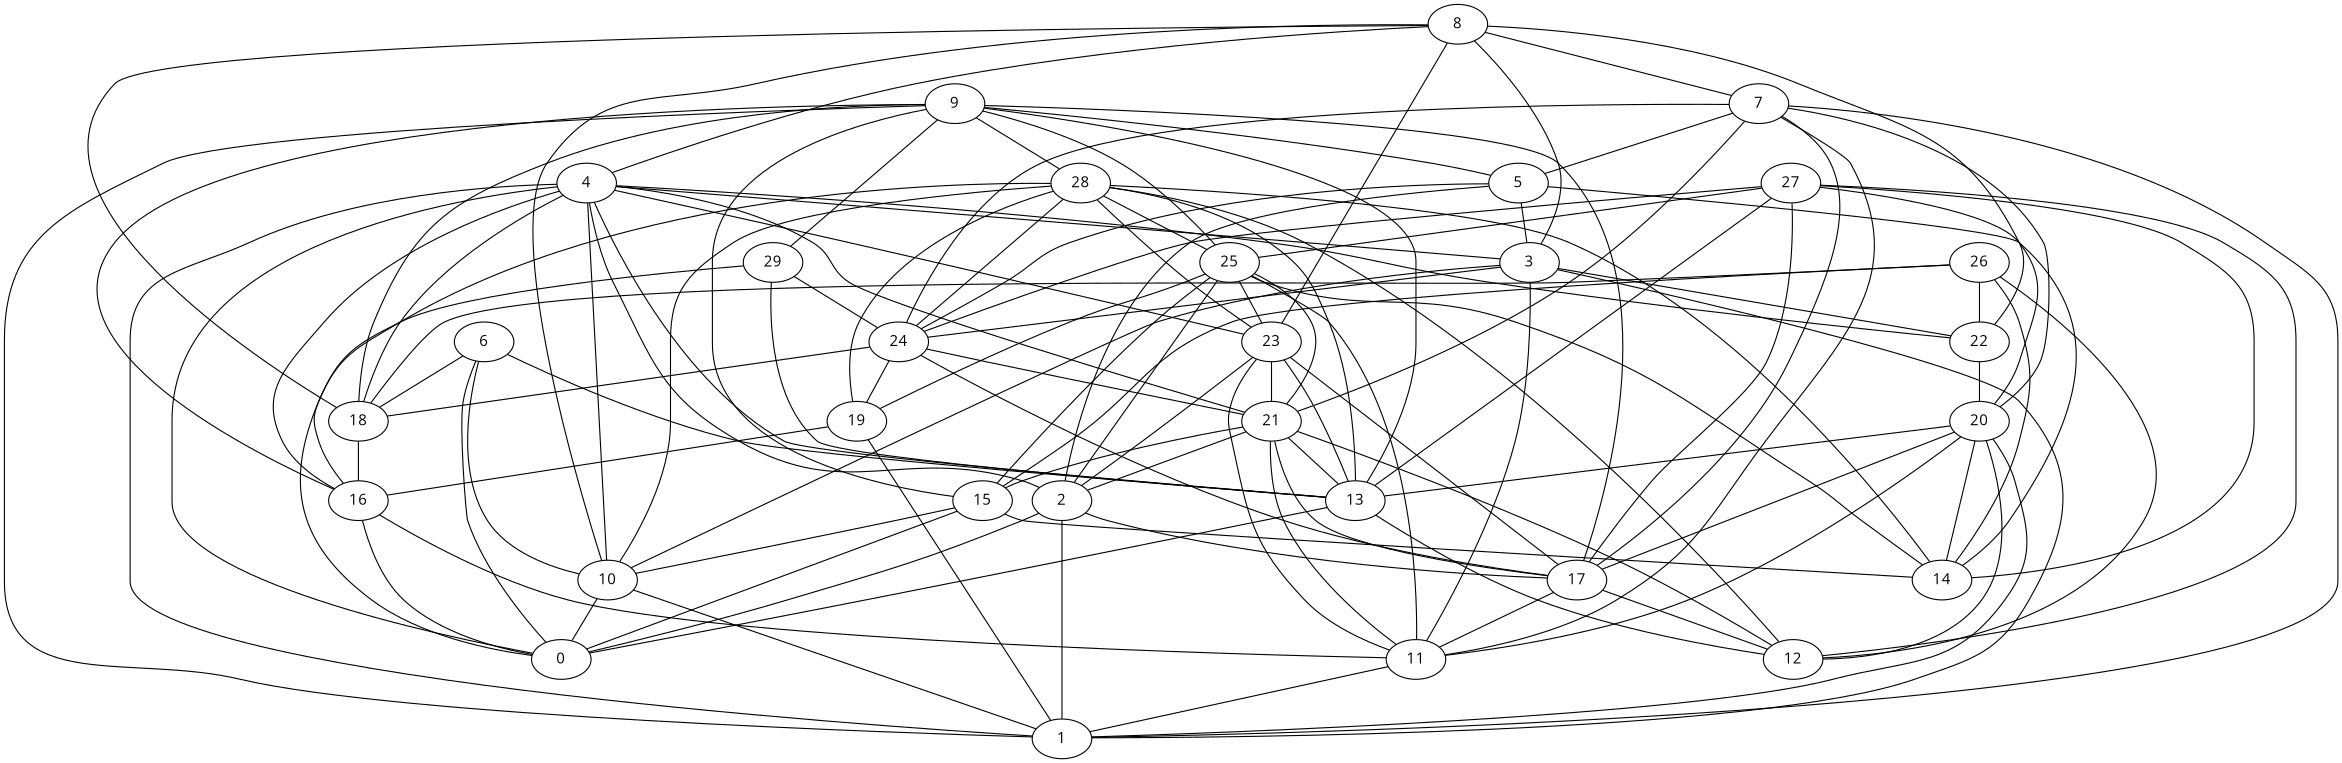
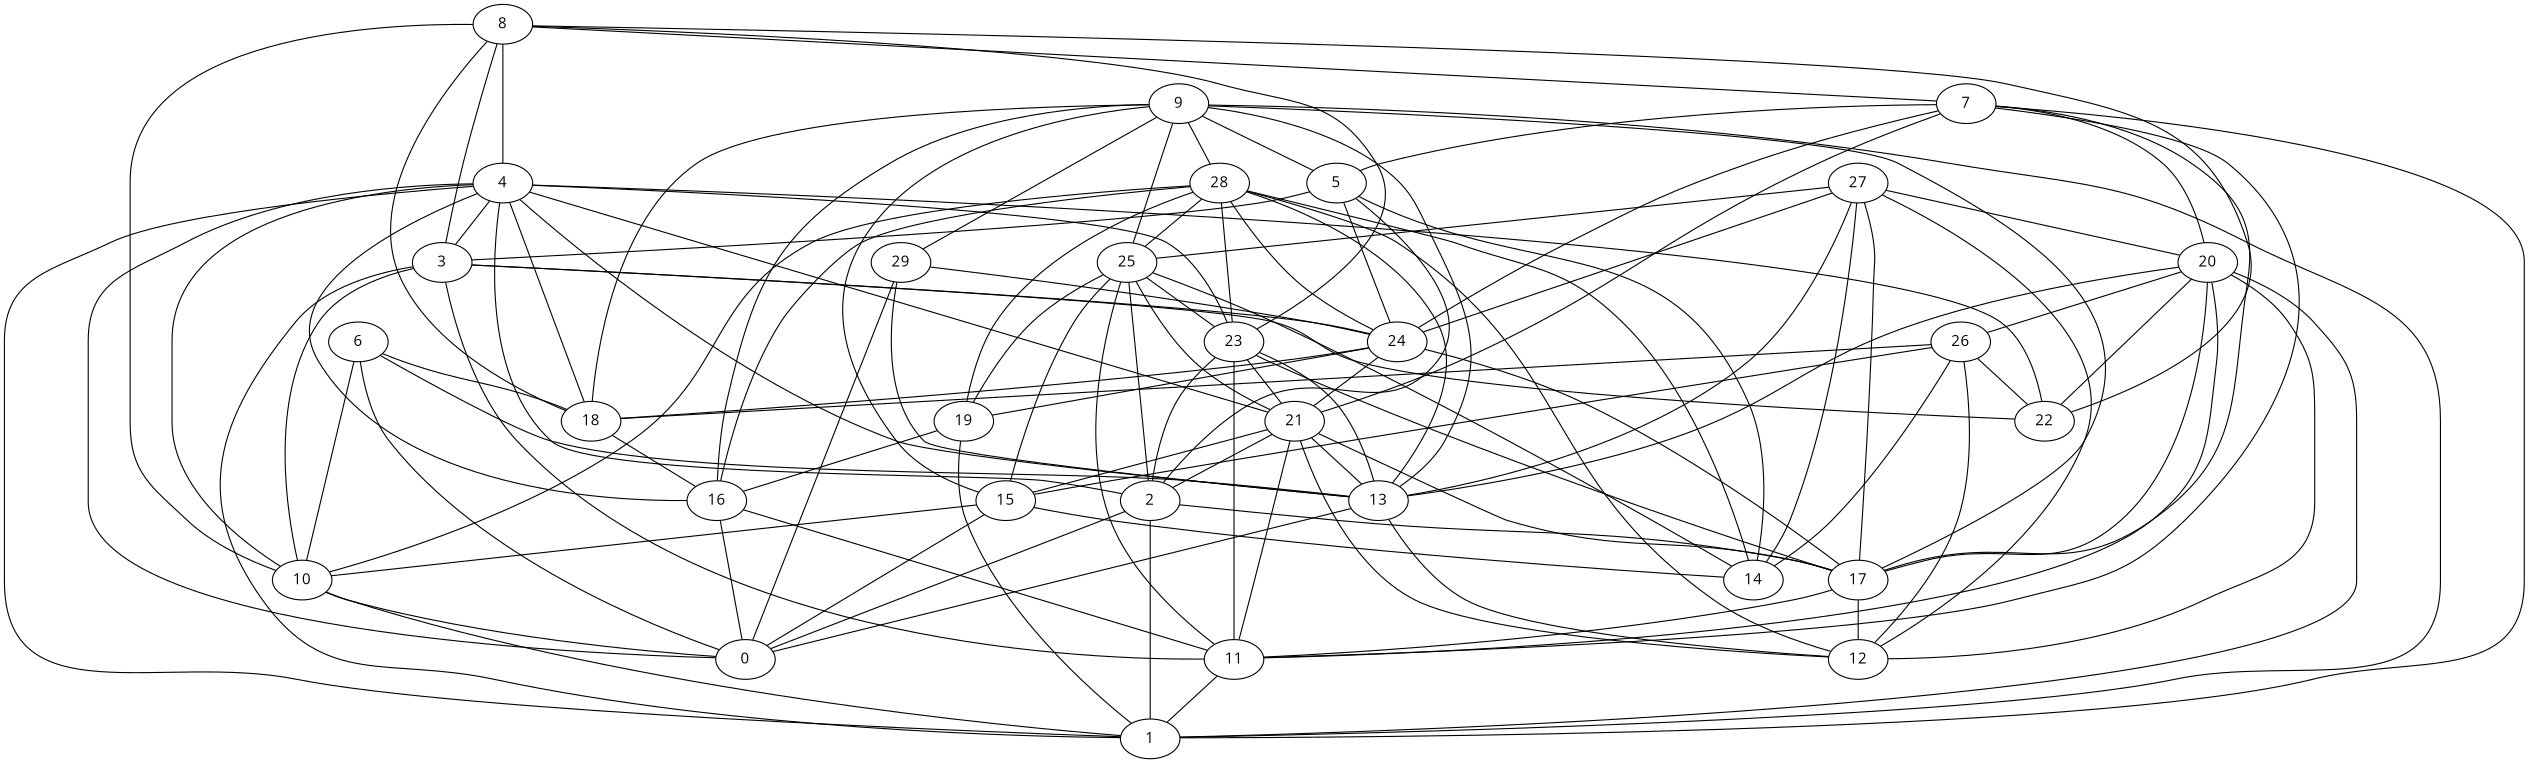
edge "20" -- "14": now "20" -- "26"
